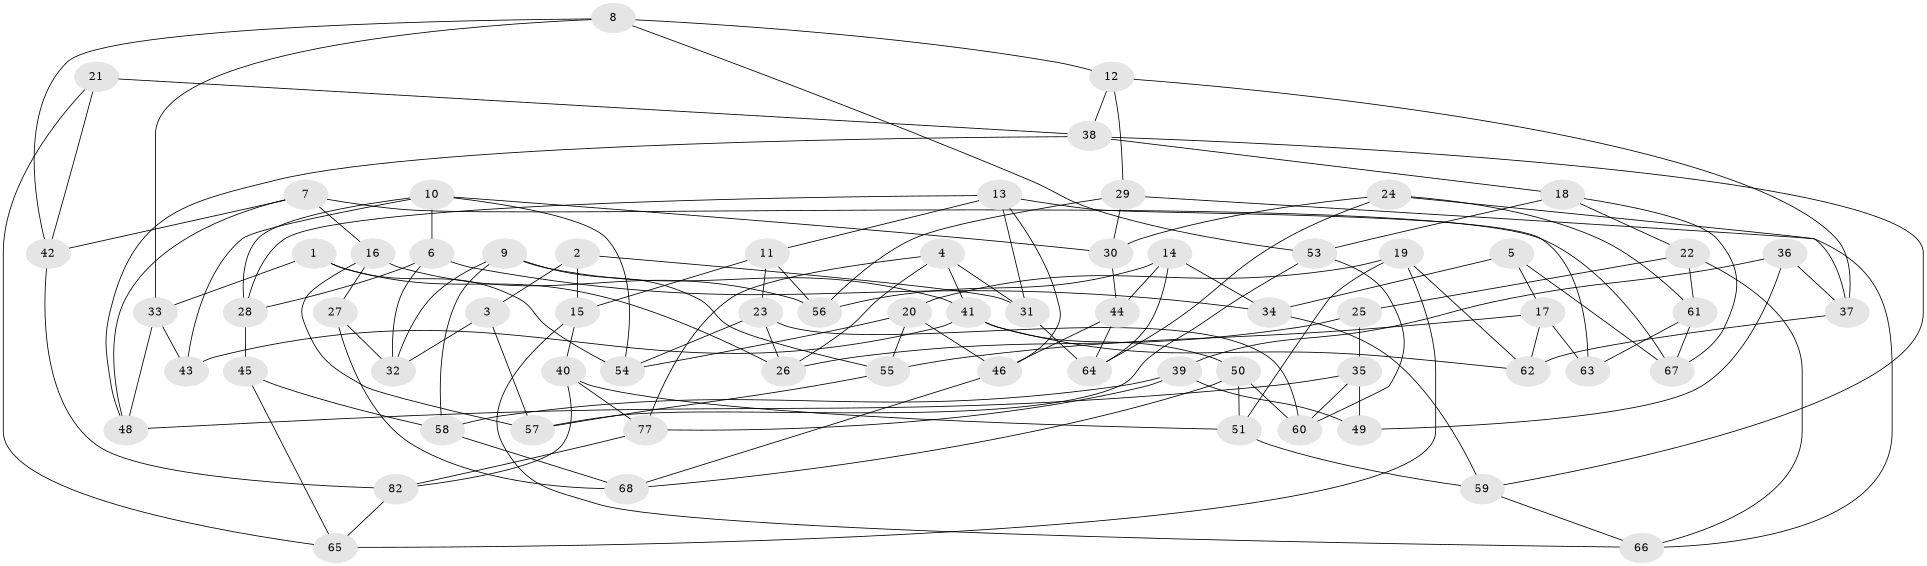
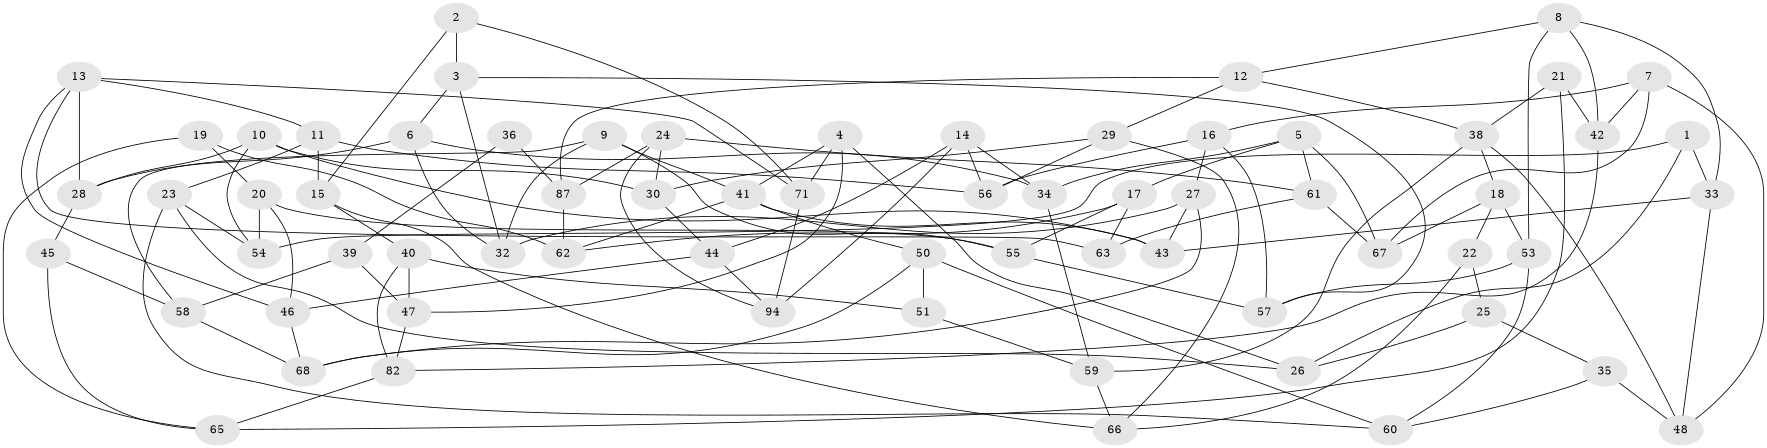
edge "27" -- "43": added
edge "10" -- "6": now "3" -- "6"
edge "22" -- "61": now "5" -- "61"
node "31": label "31" -> "71"
node "37": label "37" -> "87"
edge "19" -- "51": removed
node "64": label "64" -> "94"
node "77": label "77" -> "47"
node "49": removed
